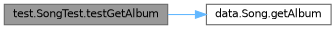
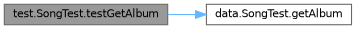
node "data.Song.getAlbum": label "data.Song.getAlbum" -> "data.SongTest.getAlbum"
